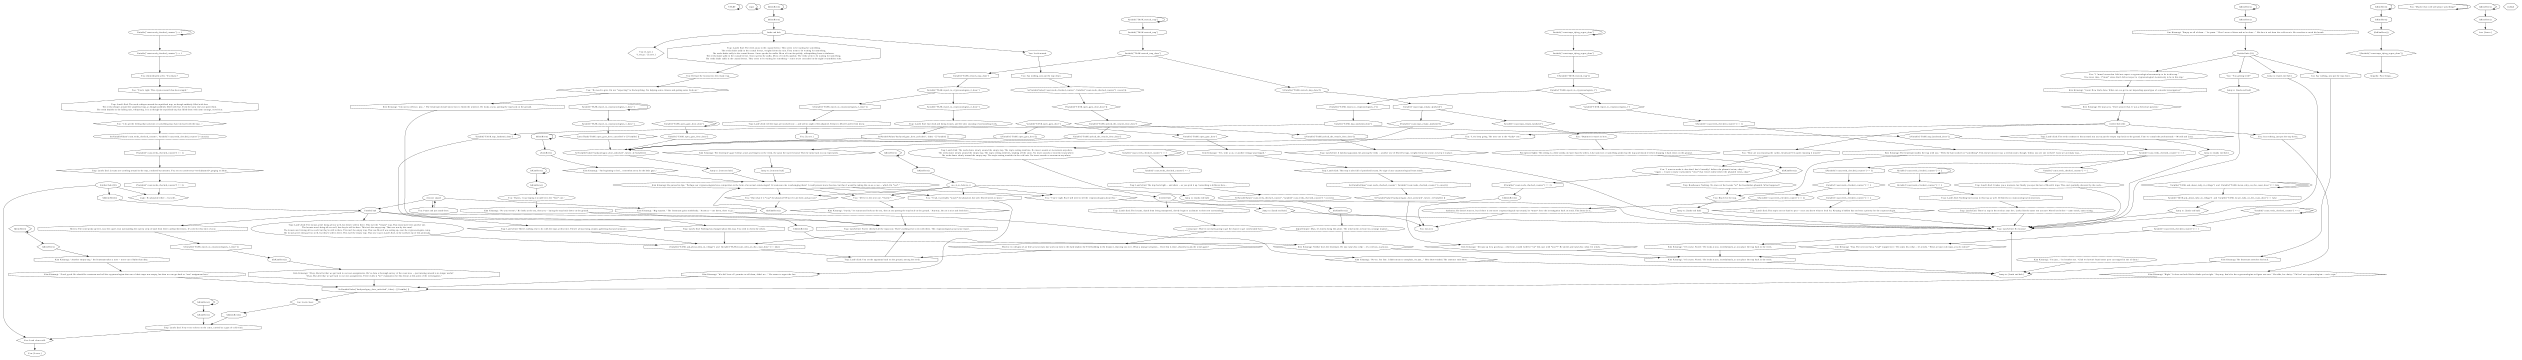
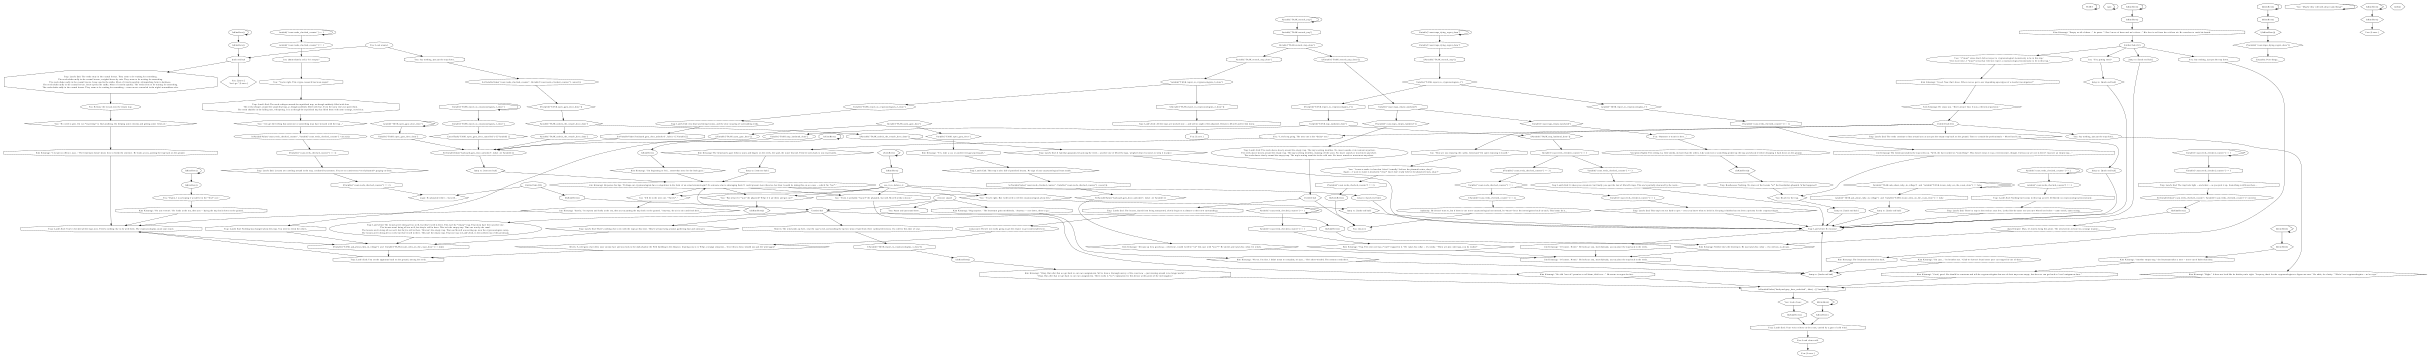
edge "lands end hub" -> "You: Look around.": reversed
edge "You: Pause and just stand there." -> "remorse stupid": removed
edge "Untitled hub (08)" -> "You: Look closer still.": removed
node "You: Look closer still.": shape hexagon -> ellipse
